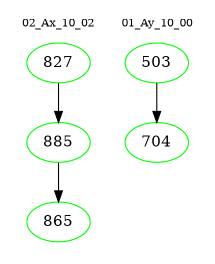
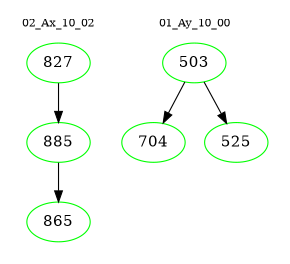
node "525": added
